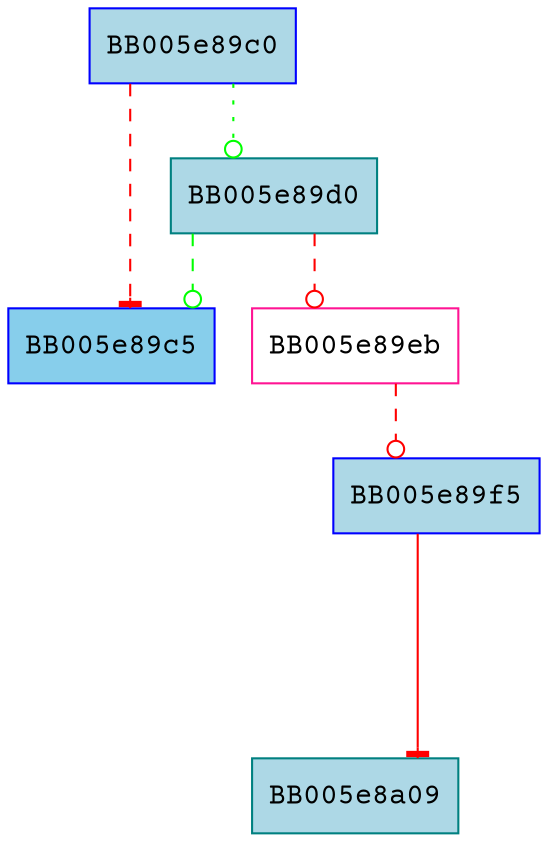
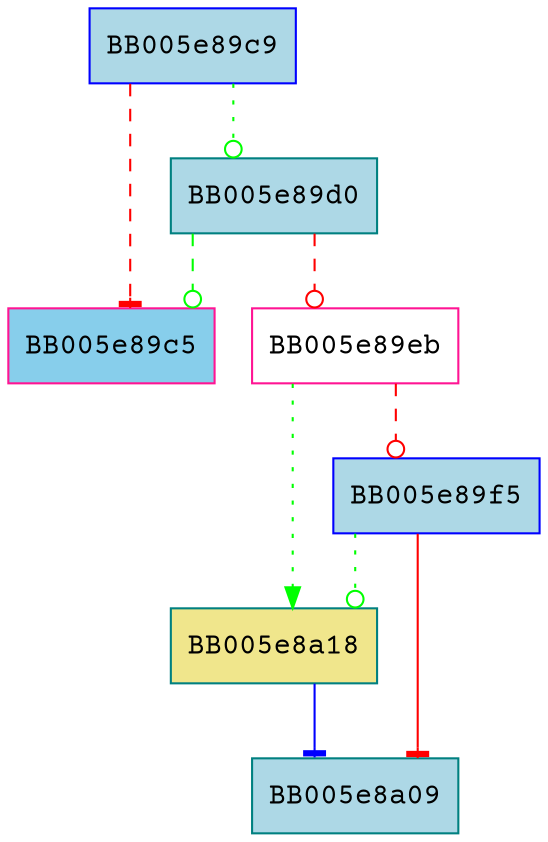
node "BB005e89c0": label "BB005e89c0" -> "BB005e89c9"
node "BB005e89c5": color blue -> deeppink
node "BB005e8a18": added
